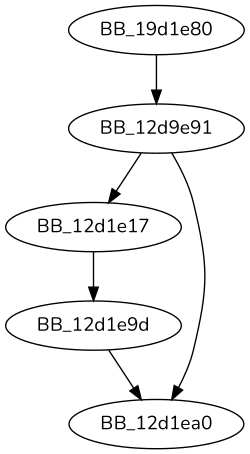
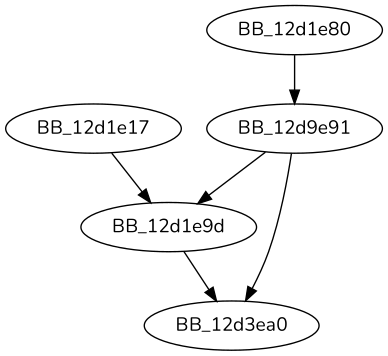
node "BB_19d1e80": label "BB_19d1e80" -> "BB_12d1e80"
edge "BB_12d9e91" -> "BB_12d1e17": now "BB_12d9e91" -> "BB_12d1e9d"
node "BB_12d1ea0": label "BB_12d1ea0" -> "BB_12d3ea0"
